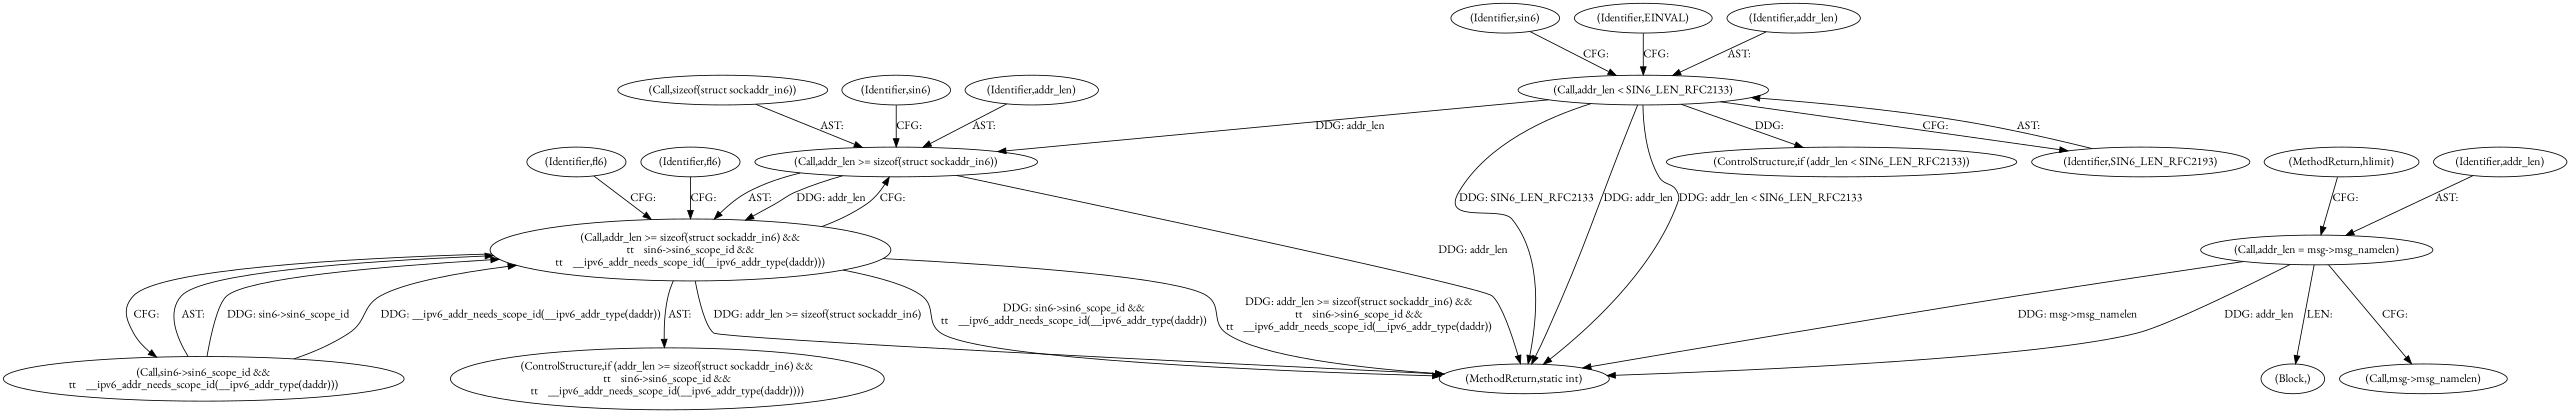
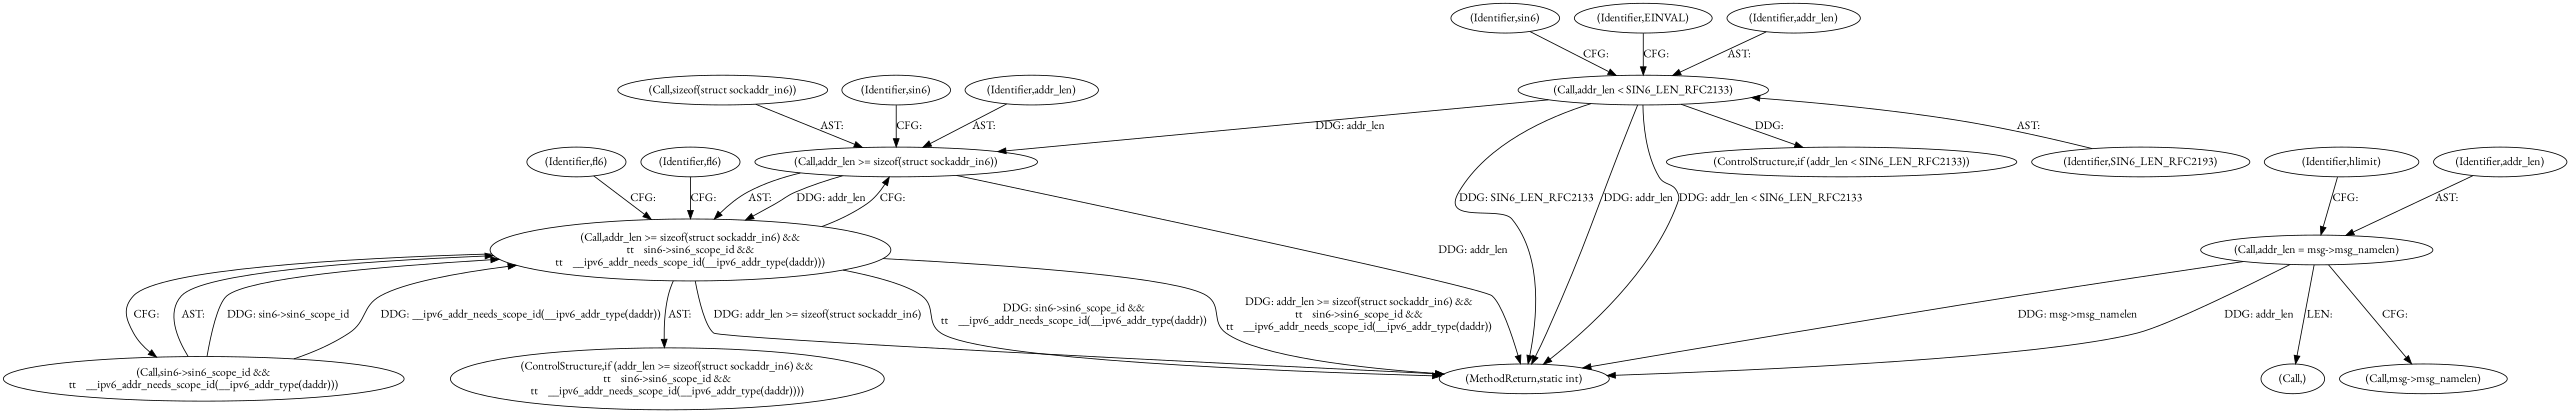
edge "(Call,addr_len < SIN6_LEN_RFC2133)" -> "(Identifier,SIN6_LEN_RFC2193)": removed, label "CFG:"
node "(MethodReturn,hlimit)": label "(MethodReturn,hlimit)" -> "(Identifier,hlimit)"
node "(Block,)": label "(Block,)" -> "(Call,)"
